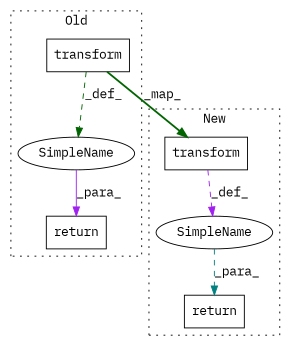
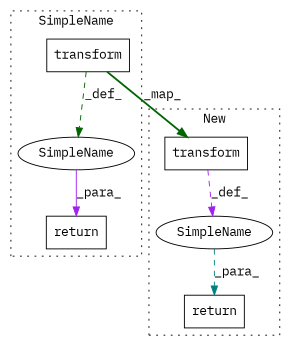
cluster "Old": label "Old" -> "SimpleName"
